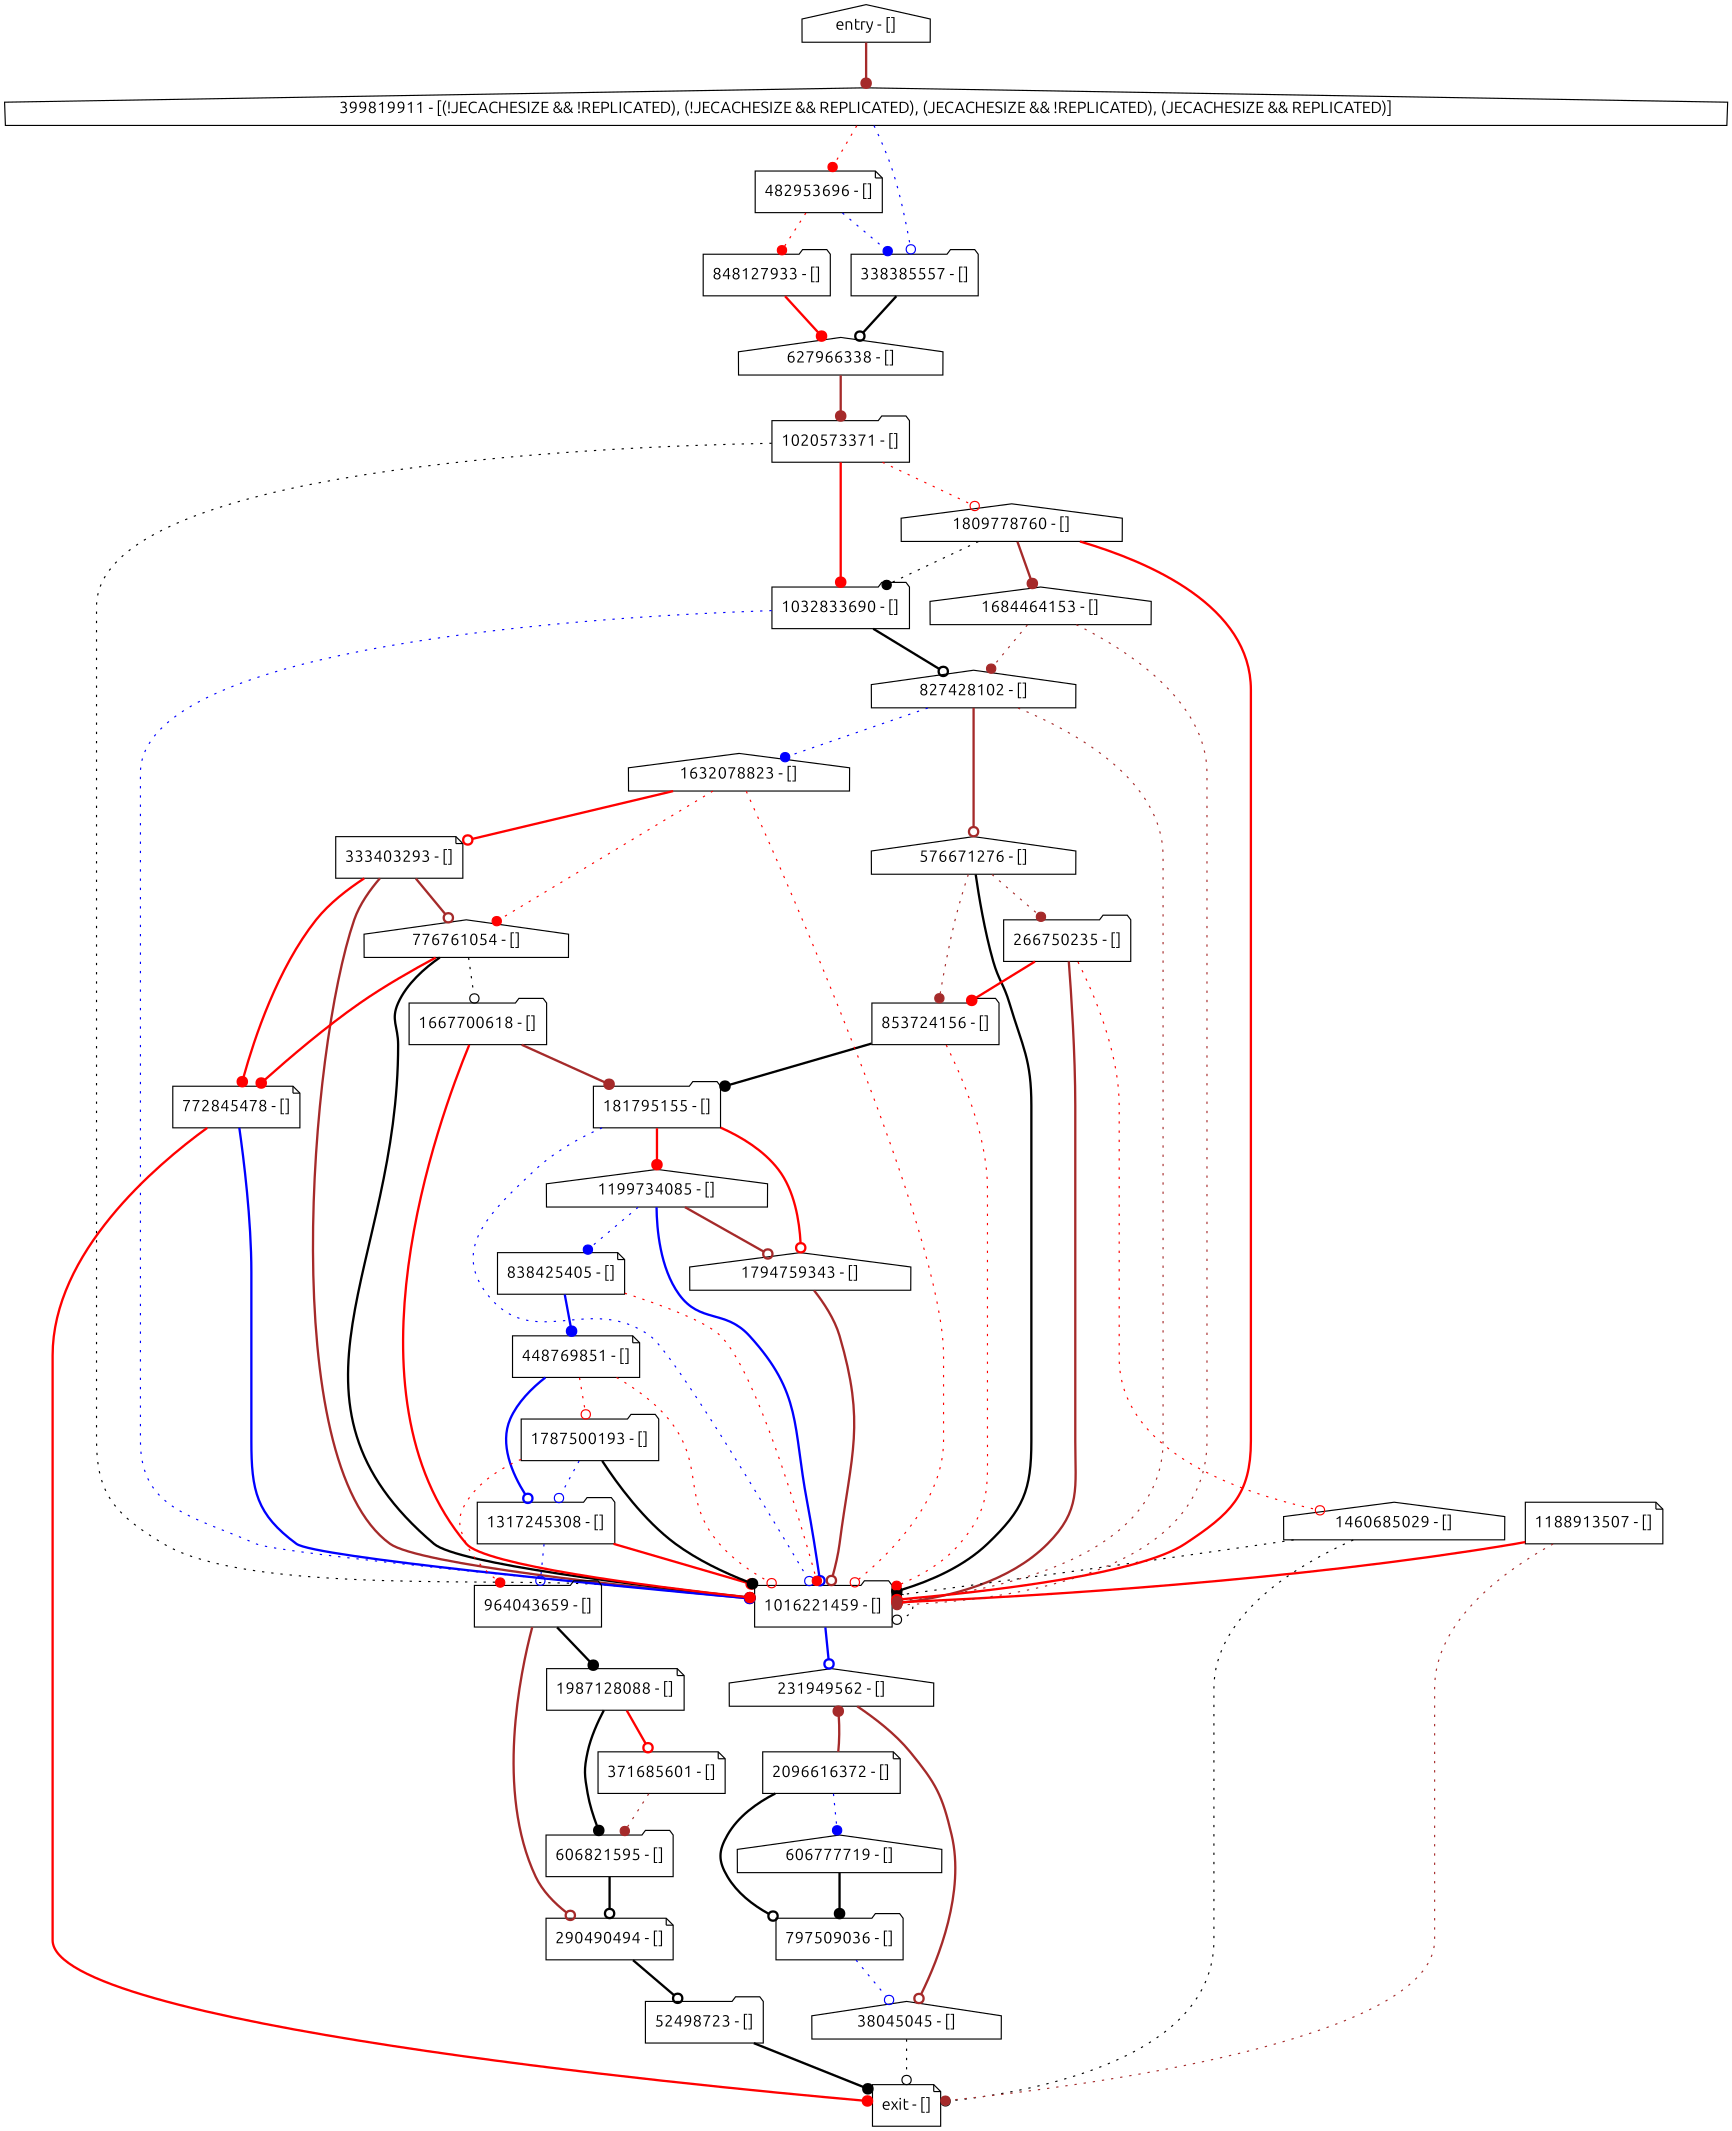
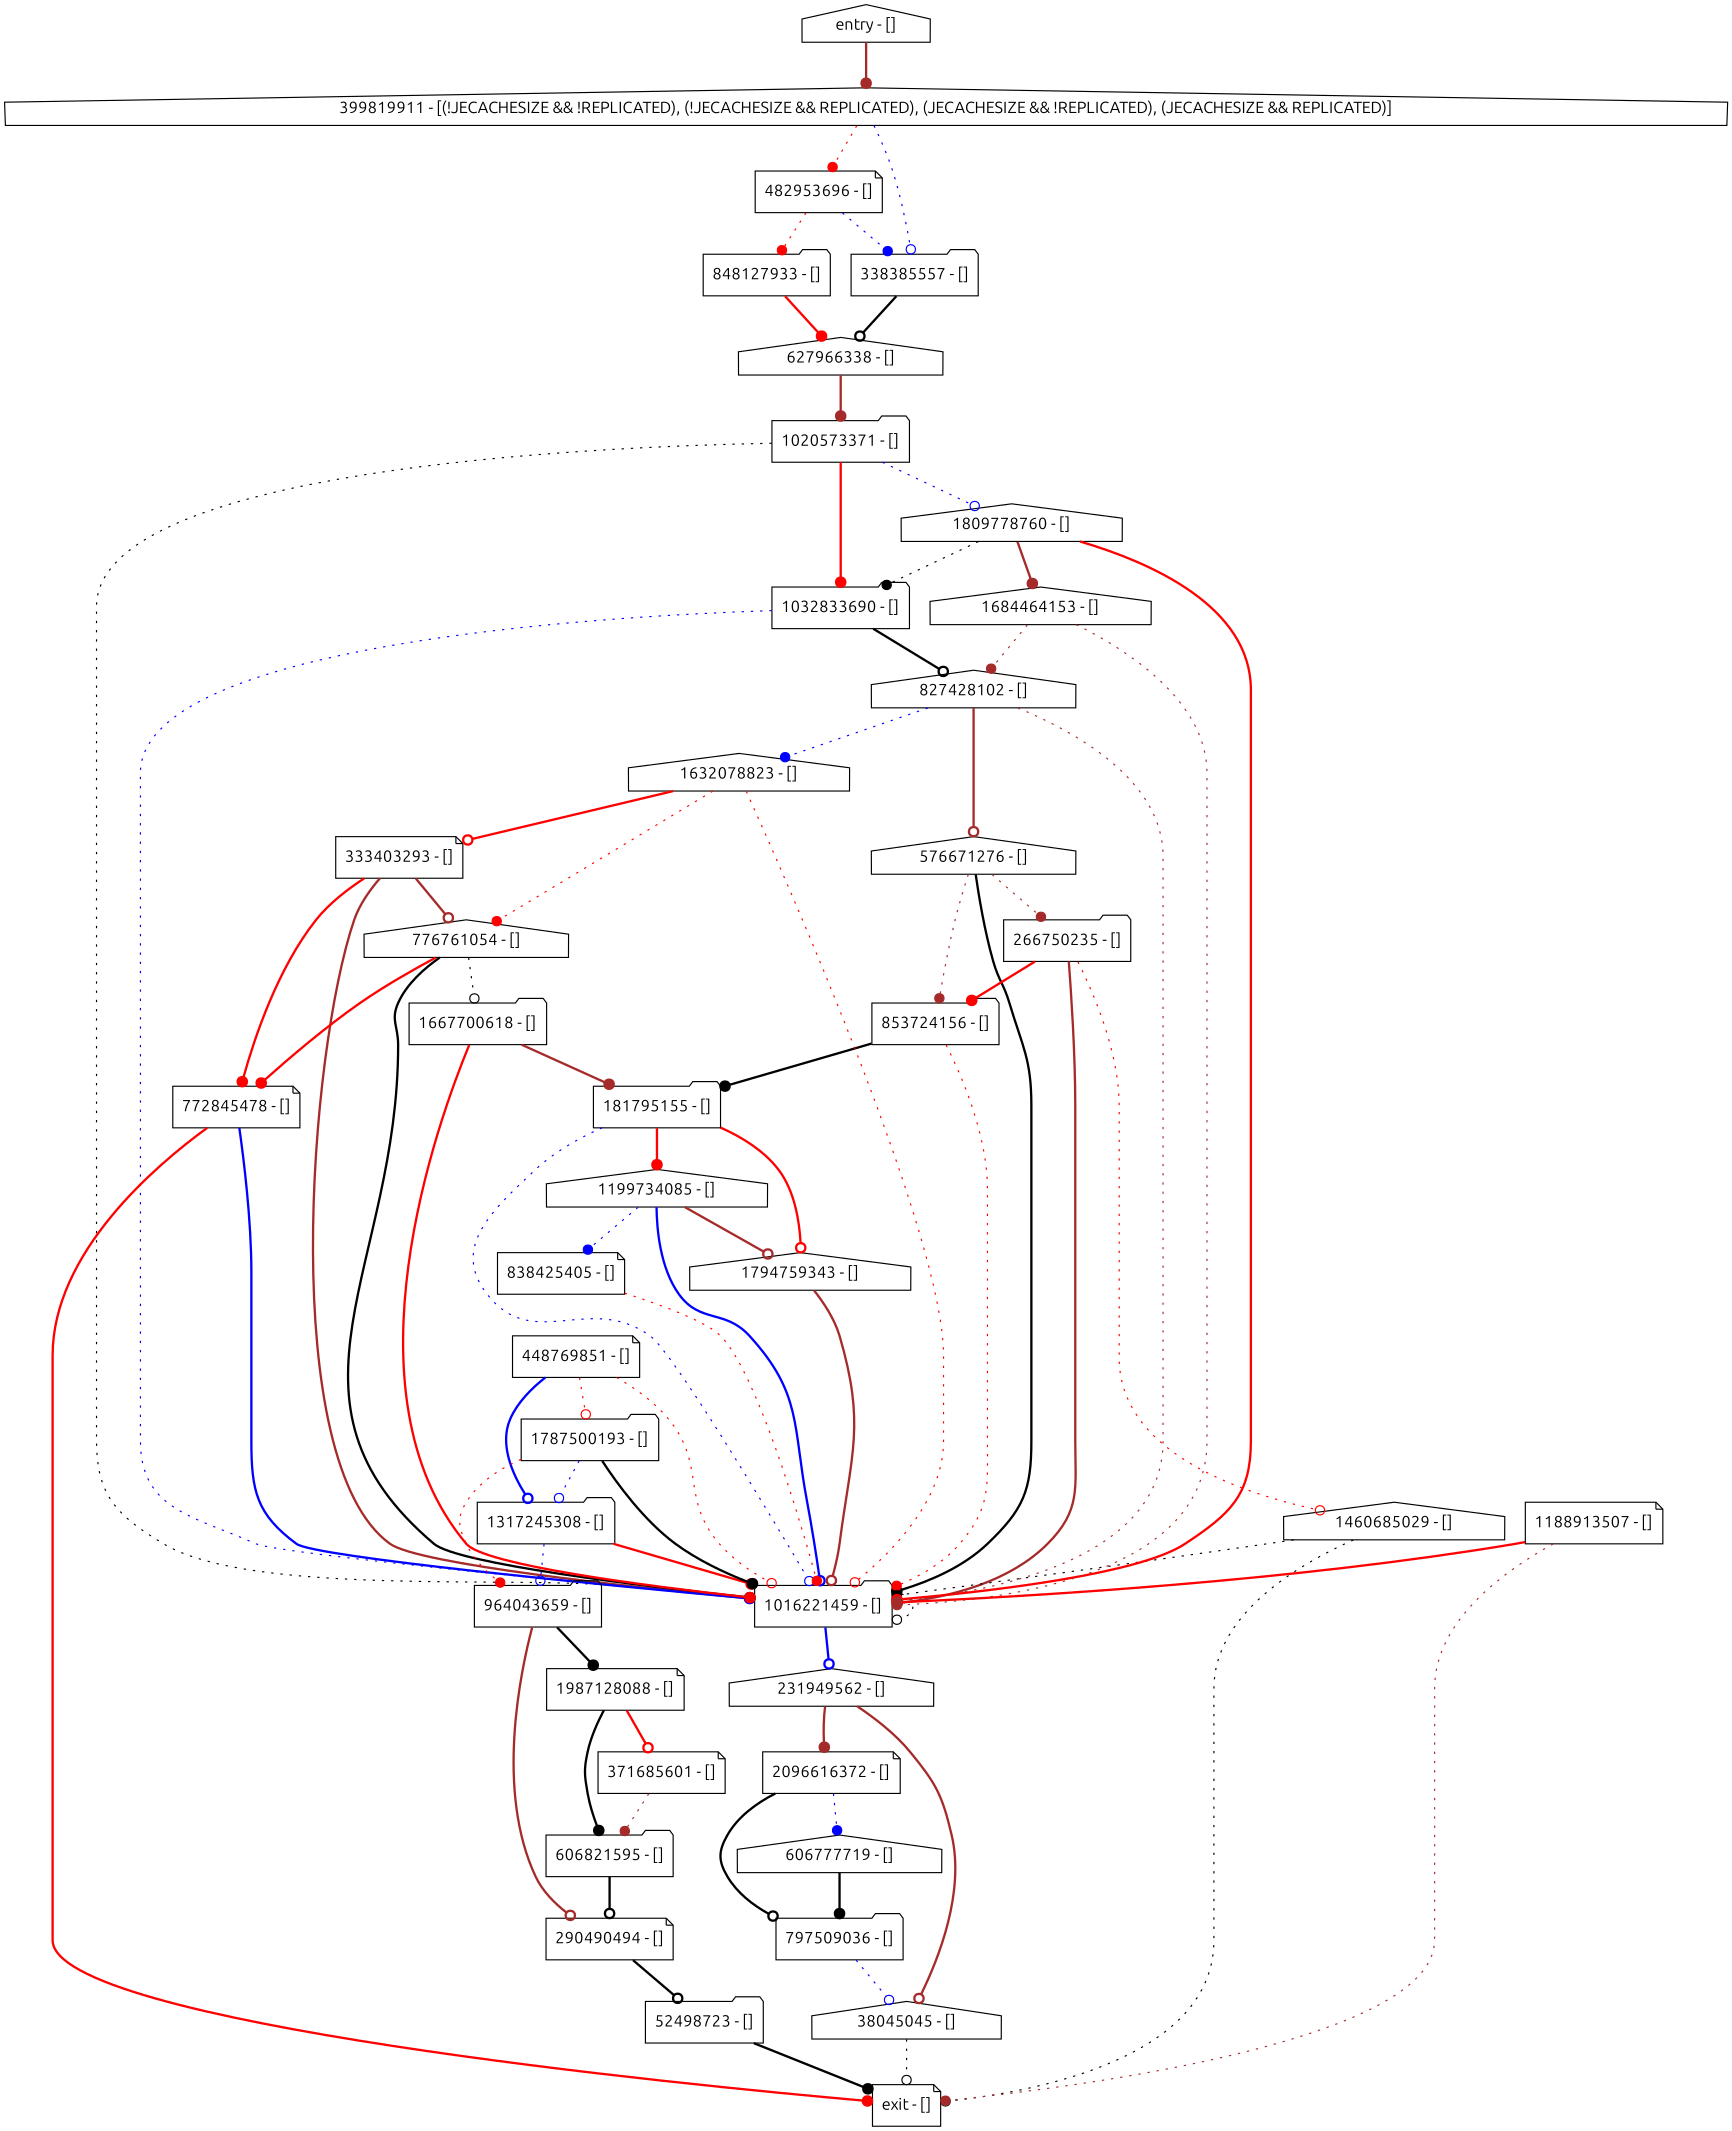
edge "1020573371 - []" -> "1809778760 - []": color red -> blue
edge "838425405 - []" -> "448769851 - []": removed
edge "2096616372 - []" -> "231949562 - []": reversed
